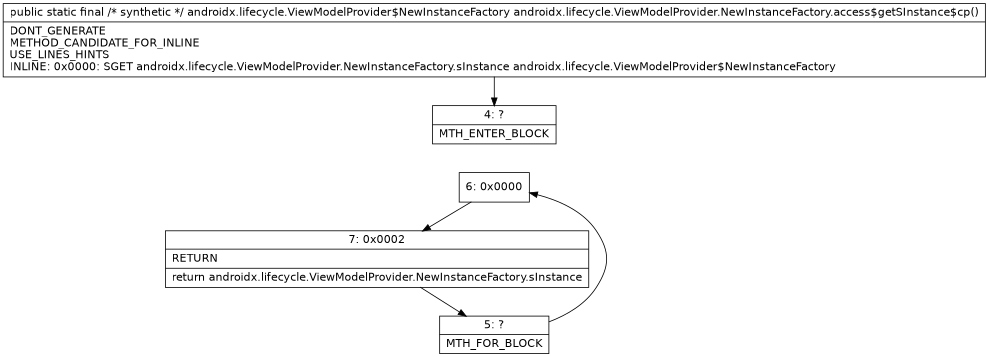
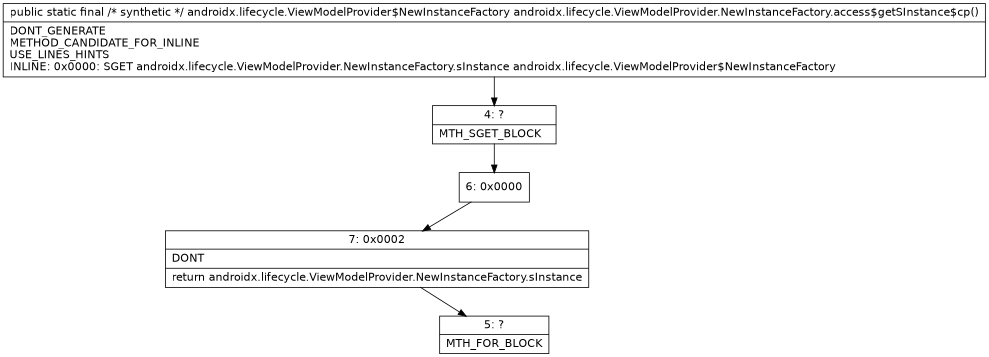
node "4: ?": text "MTH_ENTER_BLOCK" -> "MTH_SGET_BLOCK"
edge "5: ?" -> "6: 0x0000": now "4: ?" -> "6: 0x0000"
node "7: 0x0002": text "RETURN" -> "DONT"
